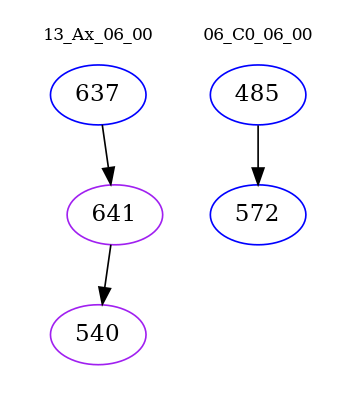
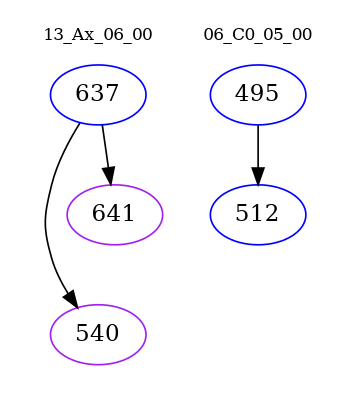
cluster "06_C0_06_00": label "06_C0_06_00" -> "06_C0_05_00"
node "485": label "485" -> "495"
node "572": label "572" -> "512"
edge "641" -> "540": now "637" -> "540"
